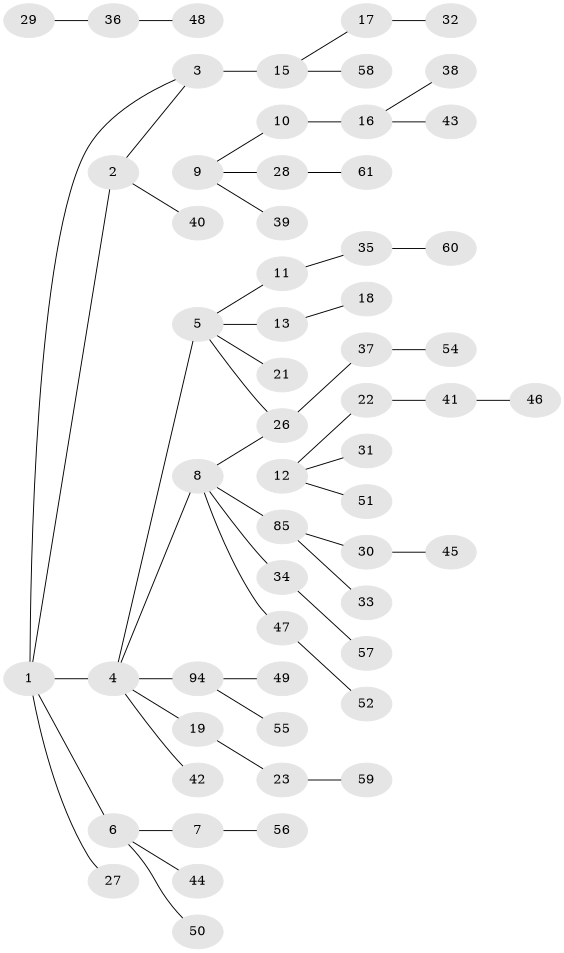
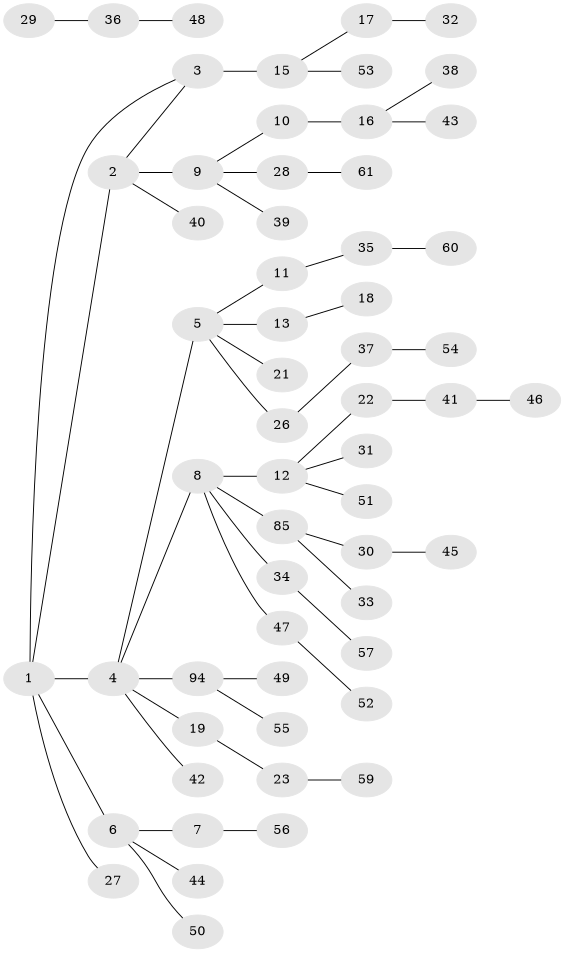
node "58": label "58" -> "53"
edge "2" -- "9": added
edge "26" -- "8": now "12" -- "8"
